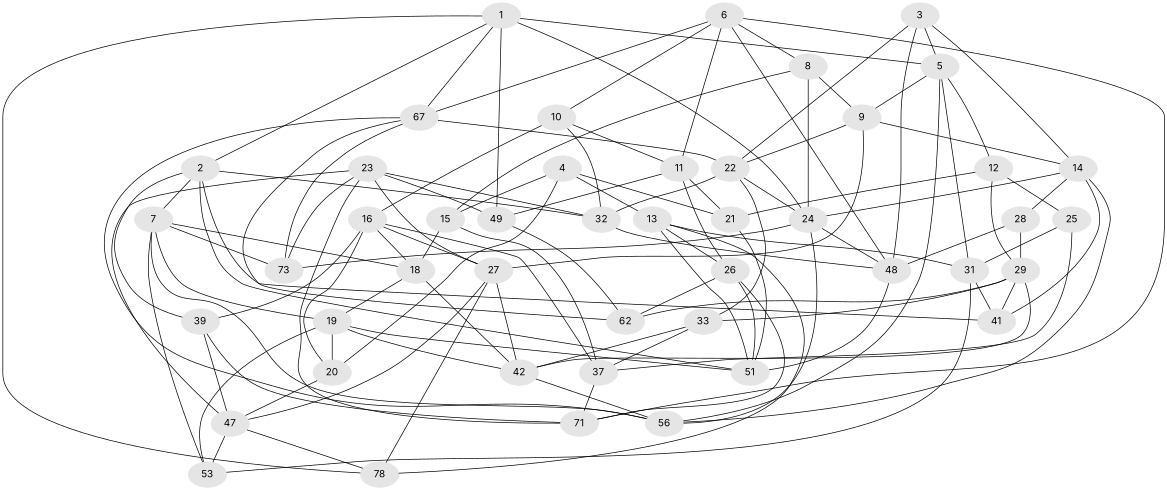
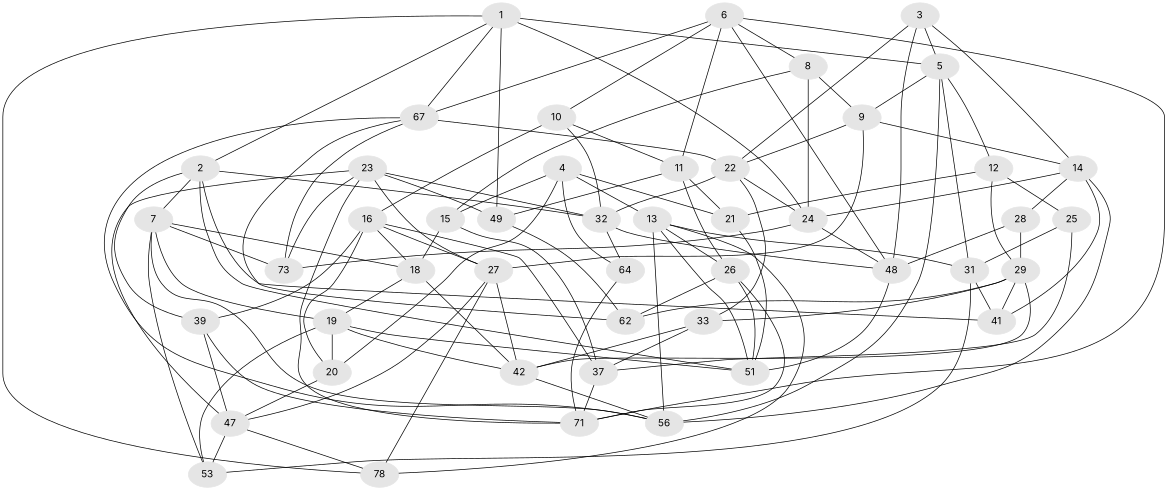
node "64": added
edge "24" -- "56": now "13" -- "56"
